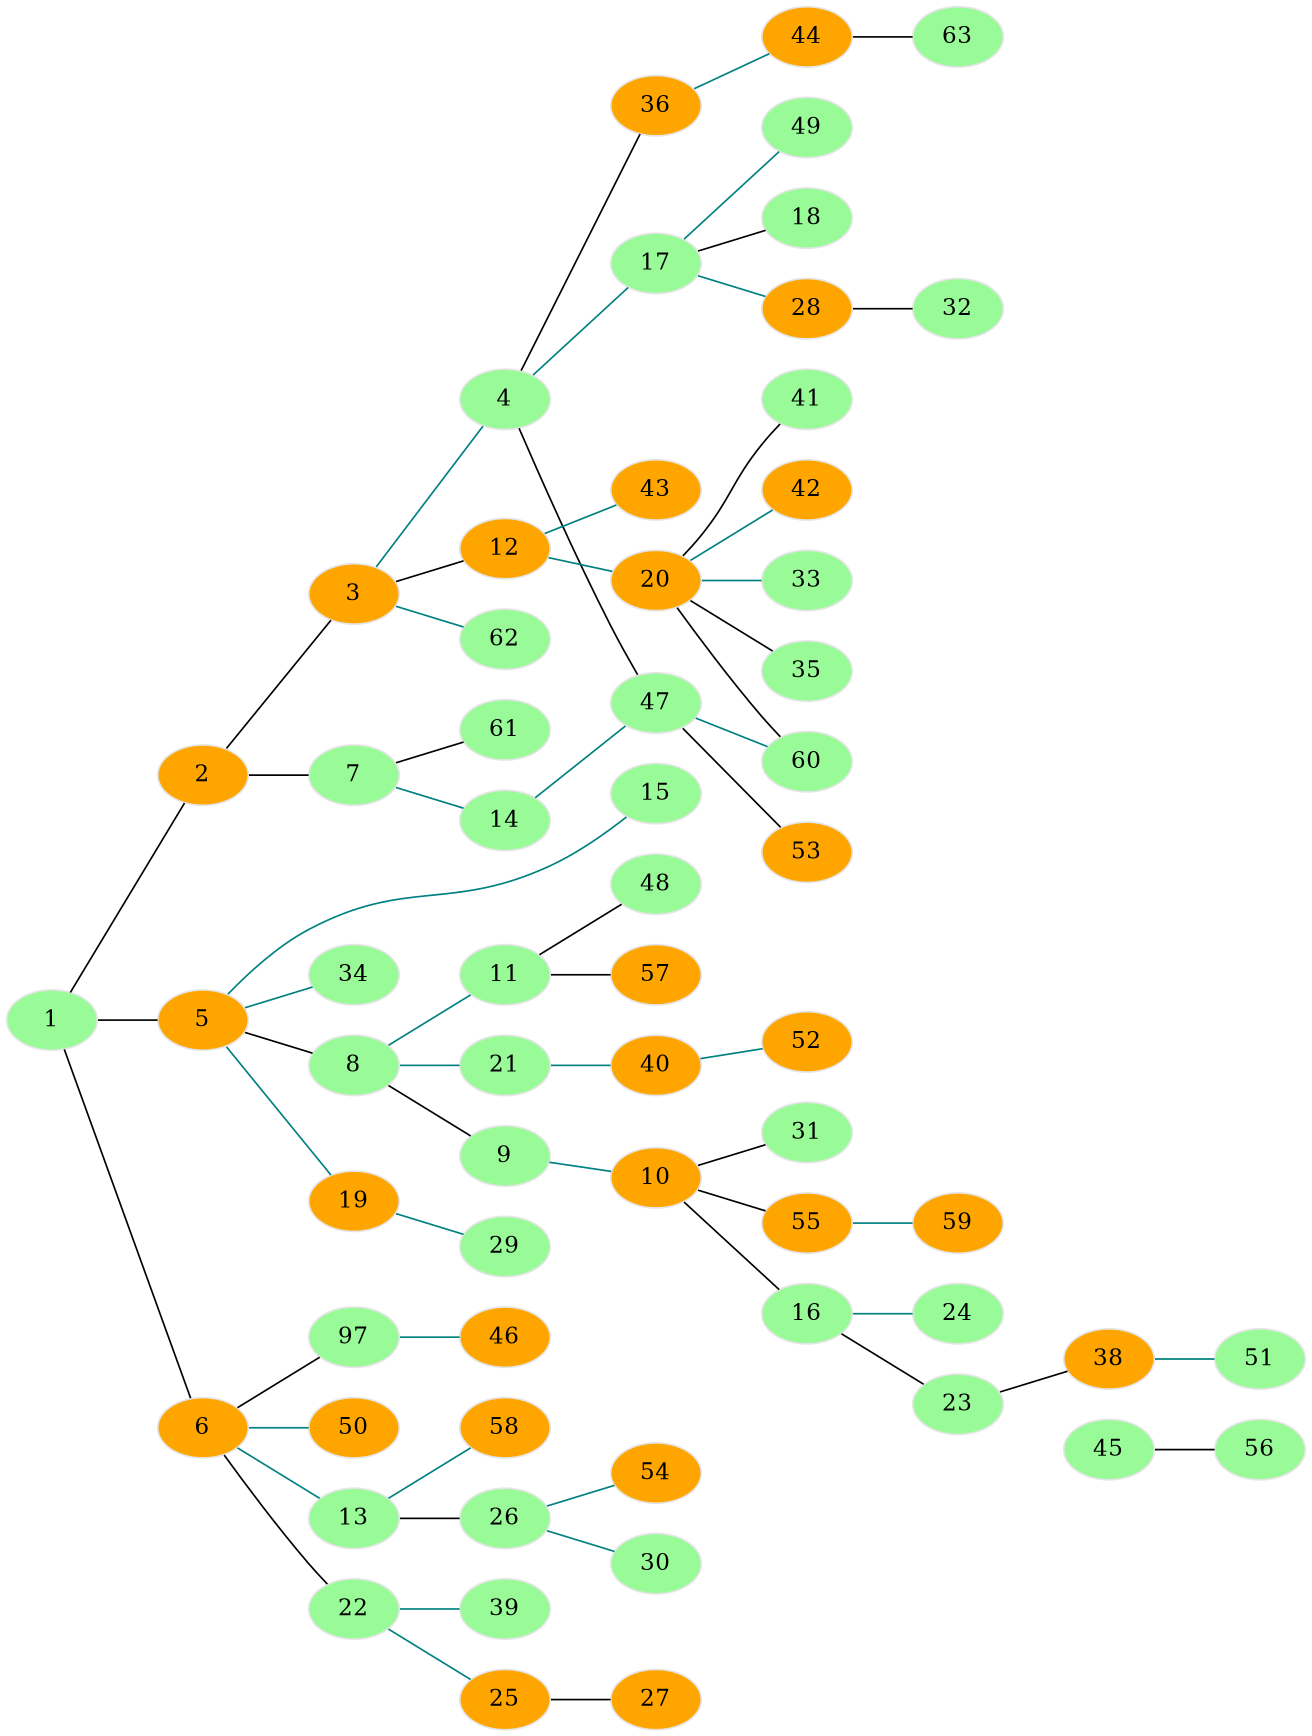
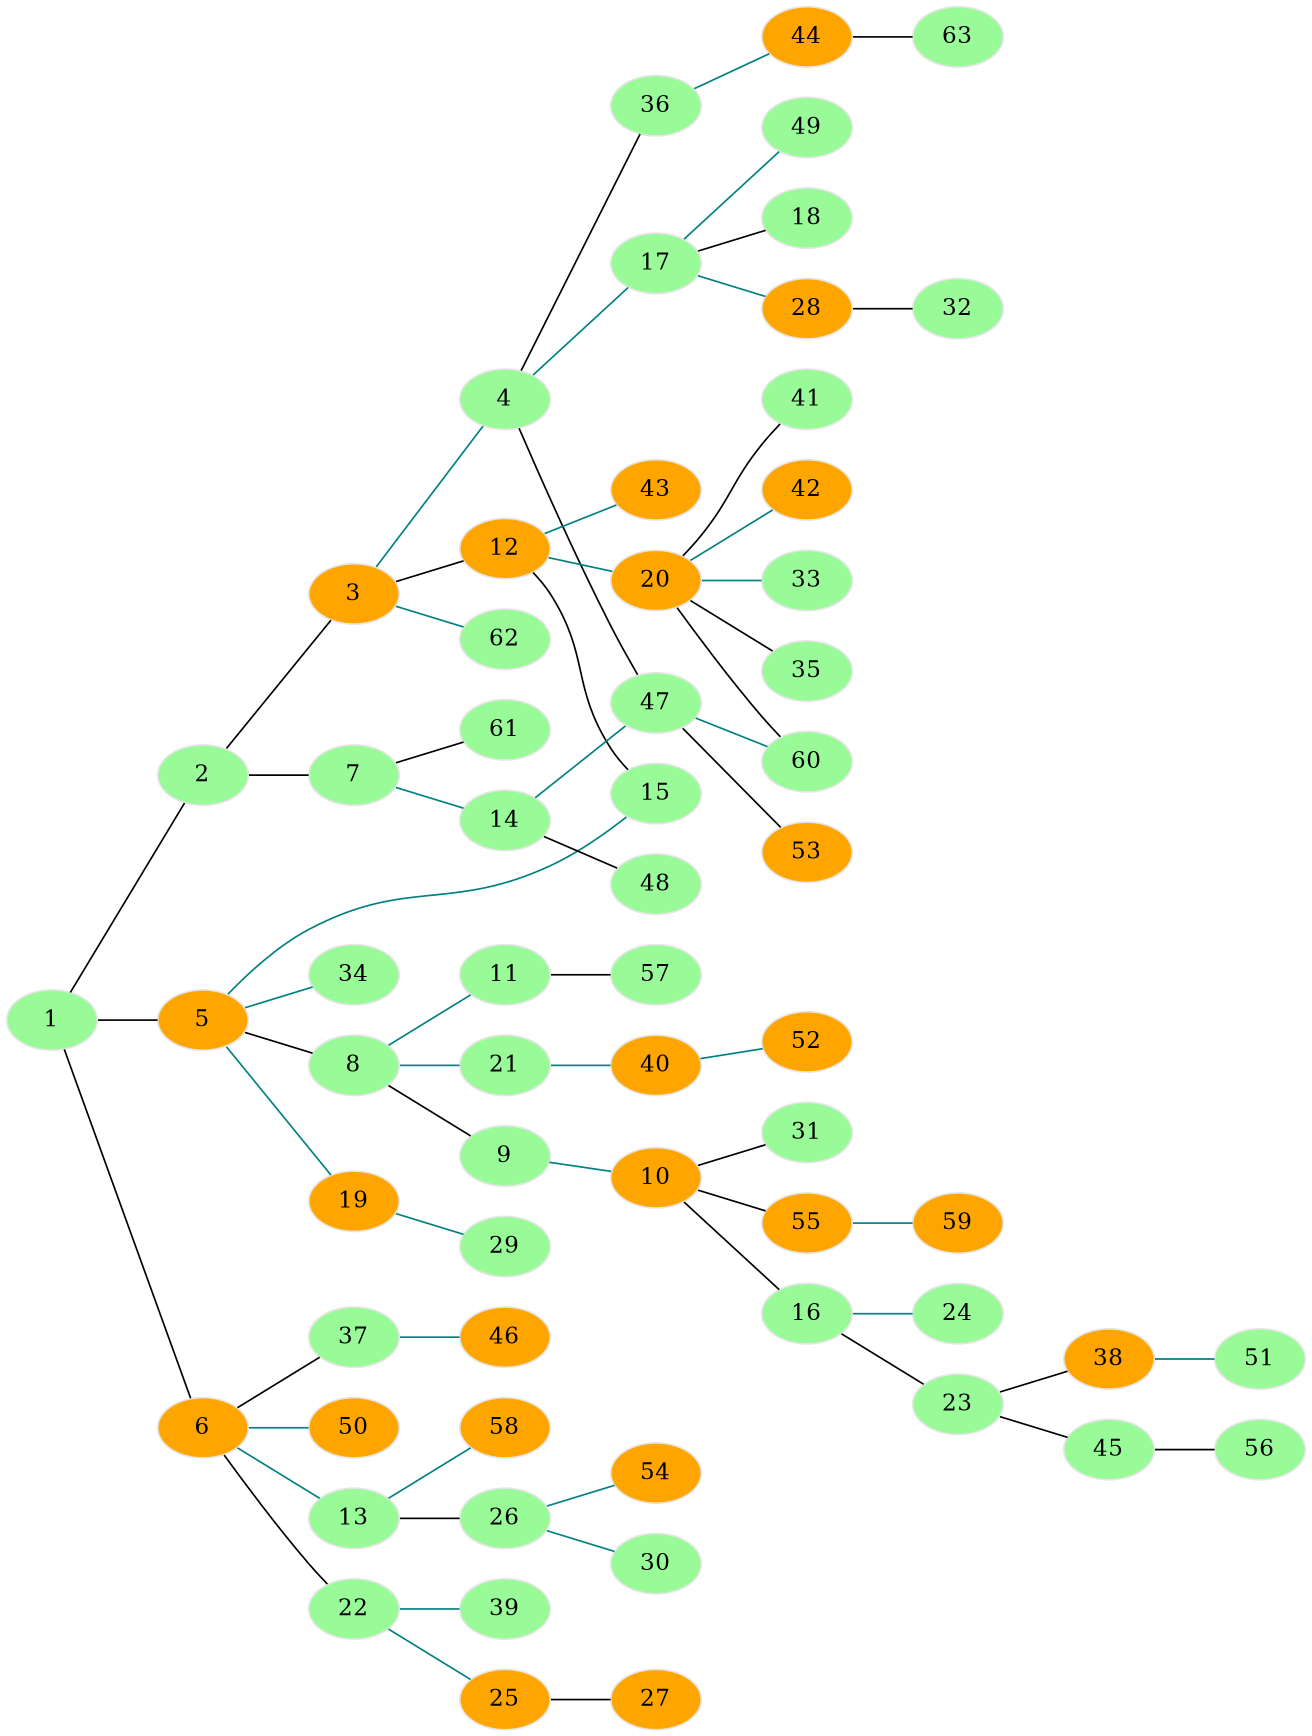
node "36": fillcolor orange -> palegreen
edge "12" -- "15": added
node "2": fillcolor orange -> palegreen
edge "48" -- "11": now "48" -- "14"
node "57": fillcolor orange -> palegreen
node "97": label "97" -> "37"
edge "23" -- "45": added
